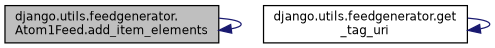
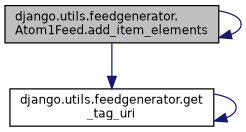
edge "django.utils.feedgenerator. Atom1Feed.add_item_elements" -> "django.utils.feedgenerator.get _tag_uri": added
